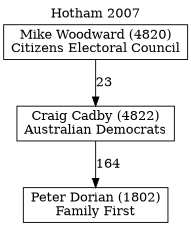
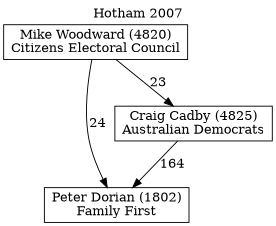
edge "Mike Woodward (4820) Citizens Electoral Council" -> "Peter Dorian (1802) Family First": added, label "24"
node "Craig Cadby (4822) Australian Democrats": label "Craig Cadby (4822) Australian Democrats" -> "Craig Cadby (4825) Australian Democrats"
